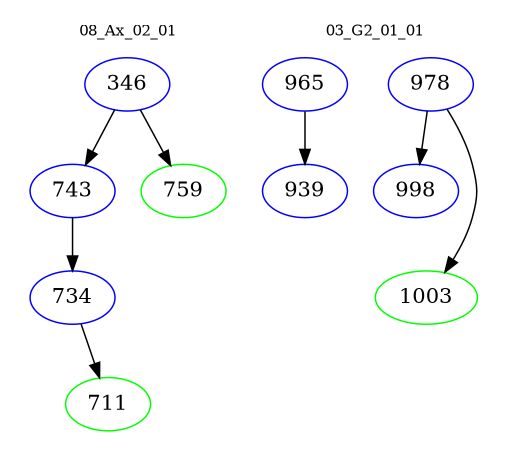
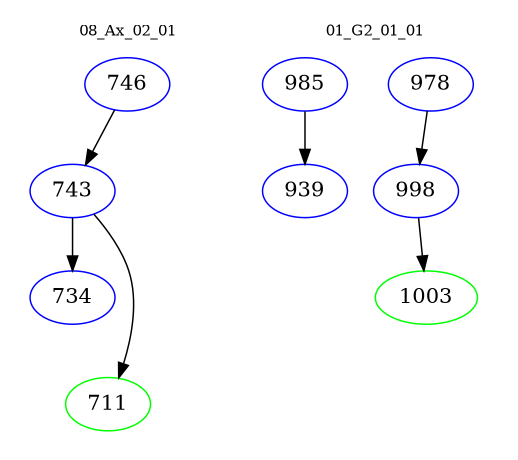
cluster "03_G2_01_01": label "03_G2_01_01" -> "01_G2_01_01"
node "346": label "346" -> "746"
node "965": label "965" -> "985"
edge "978" -> "1003": now "998" -> "1003"
node "759": removed
edge "734" -> "711": now "743" -> "711"
